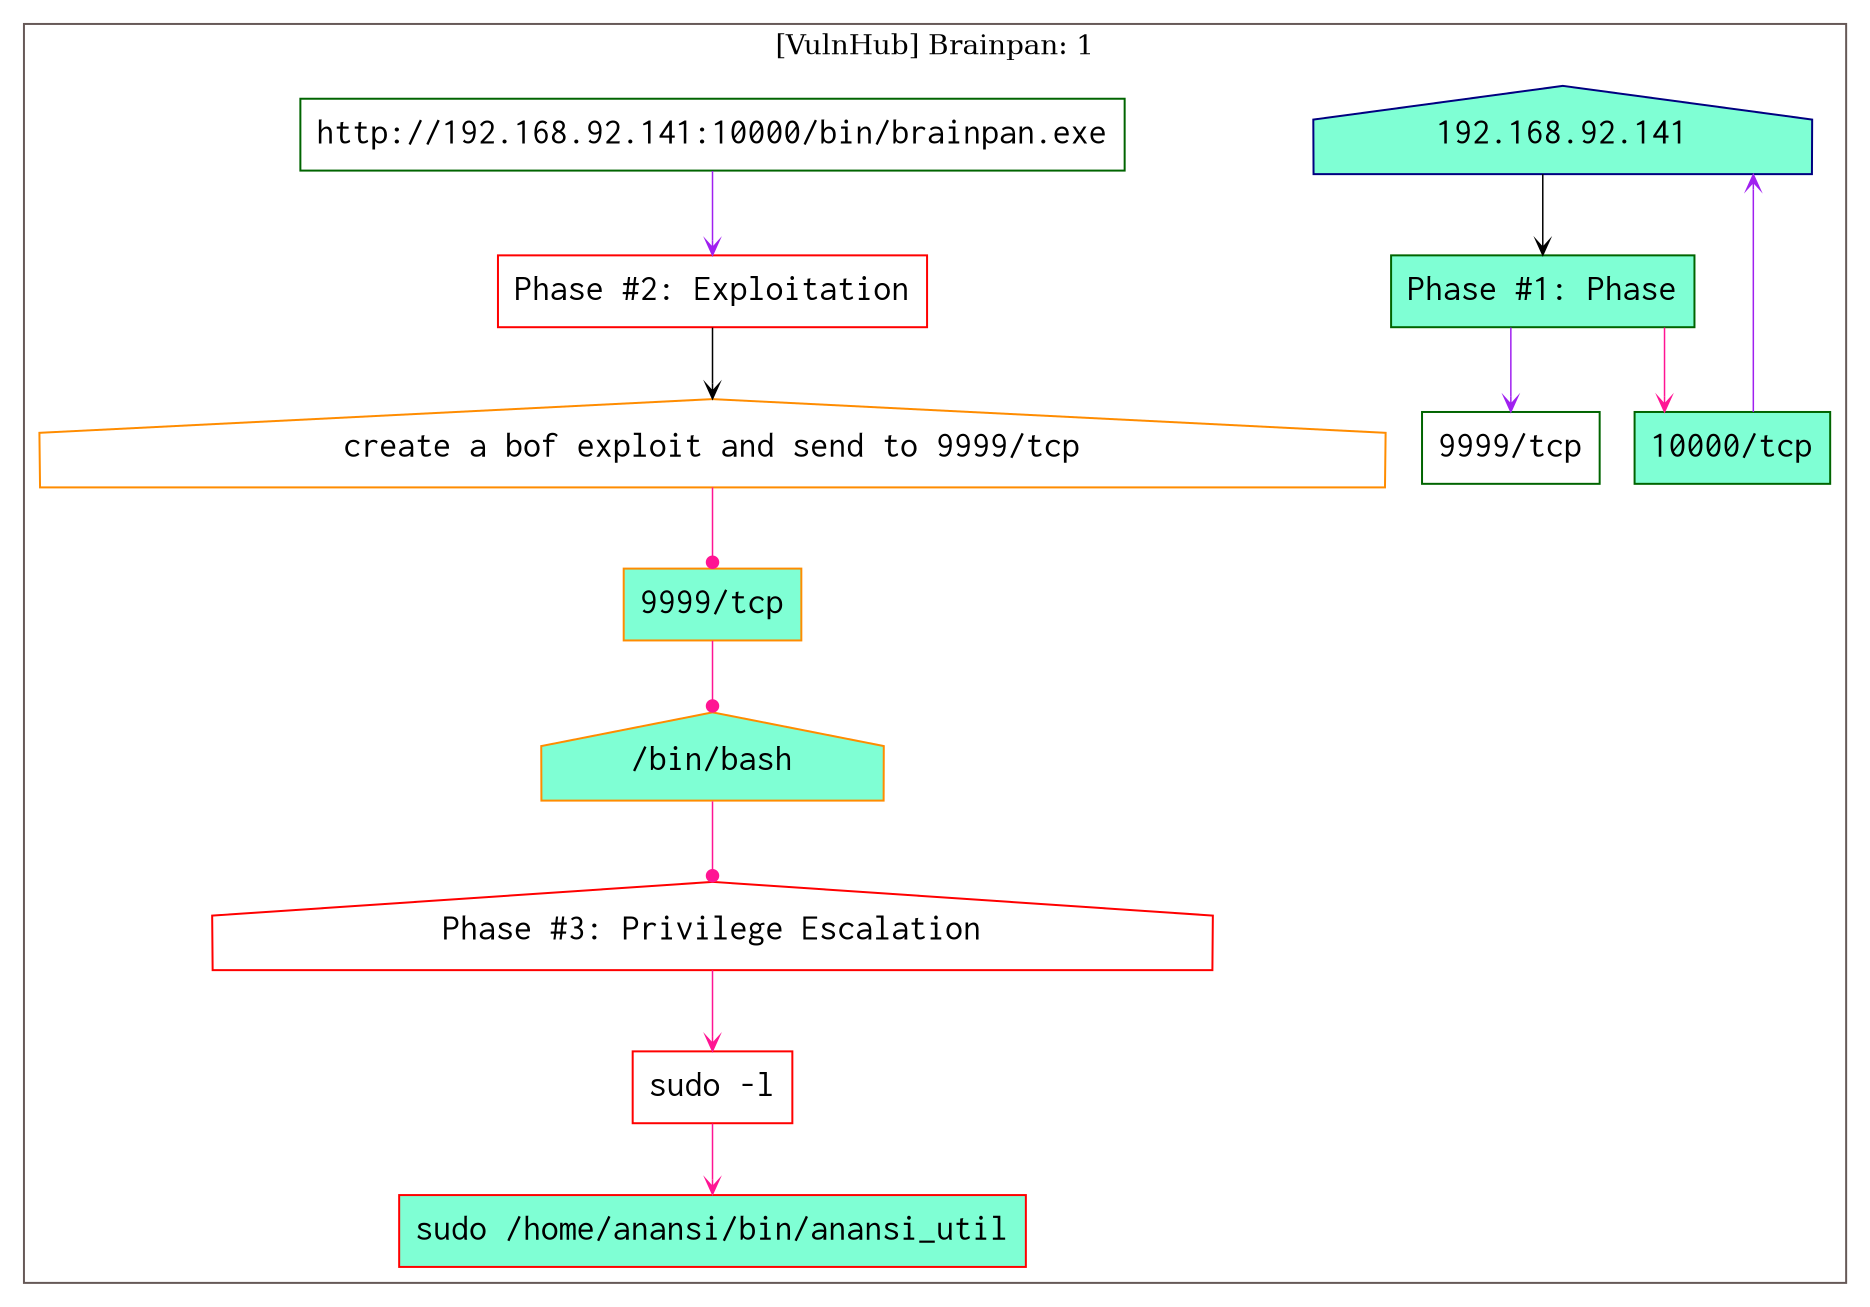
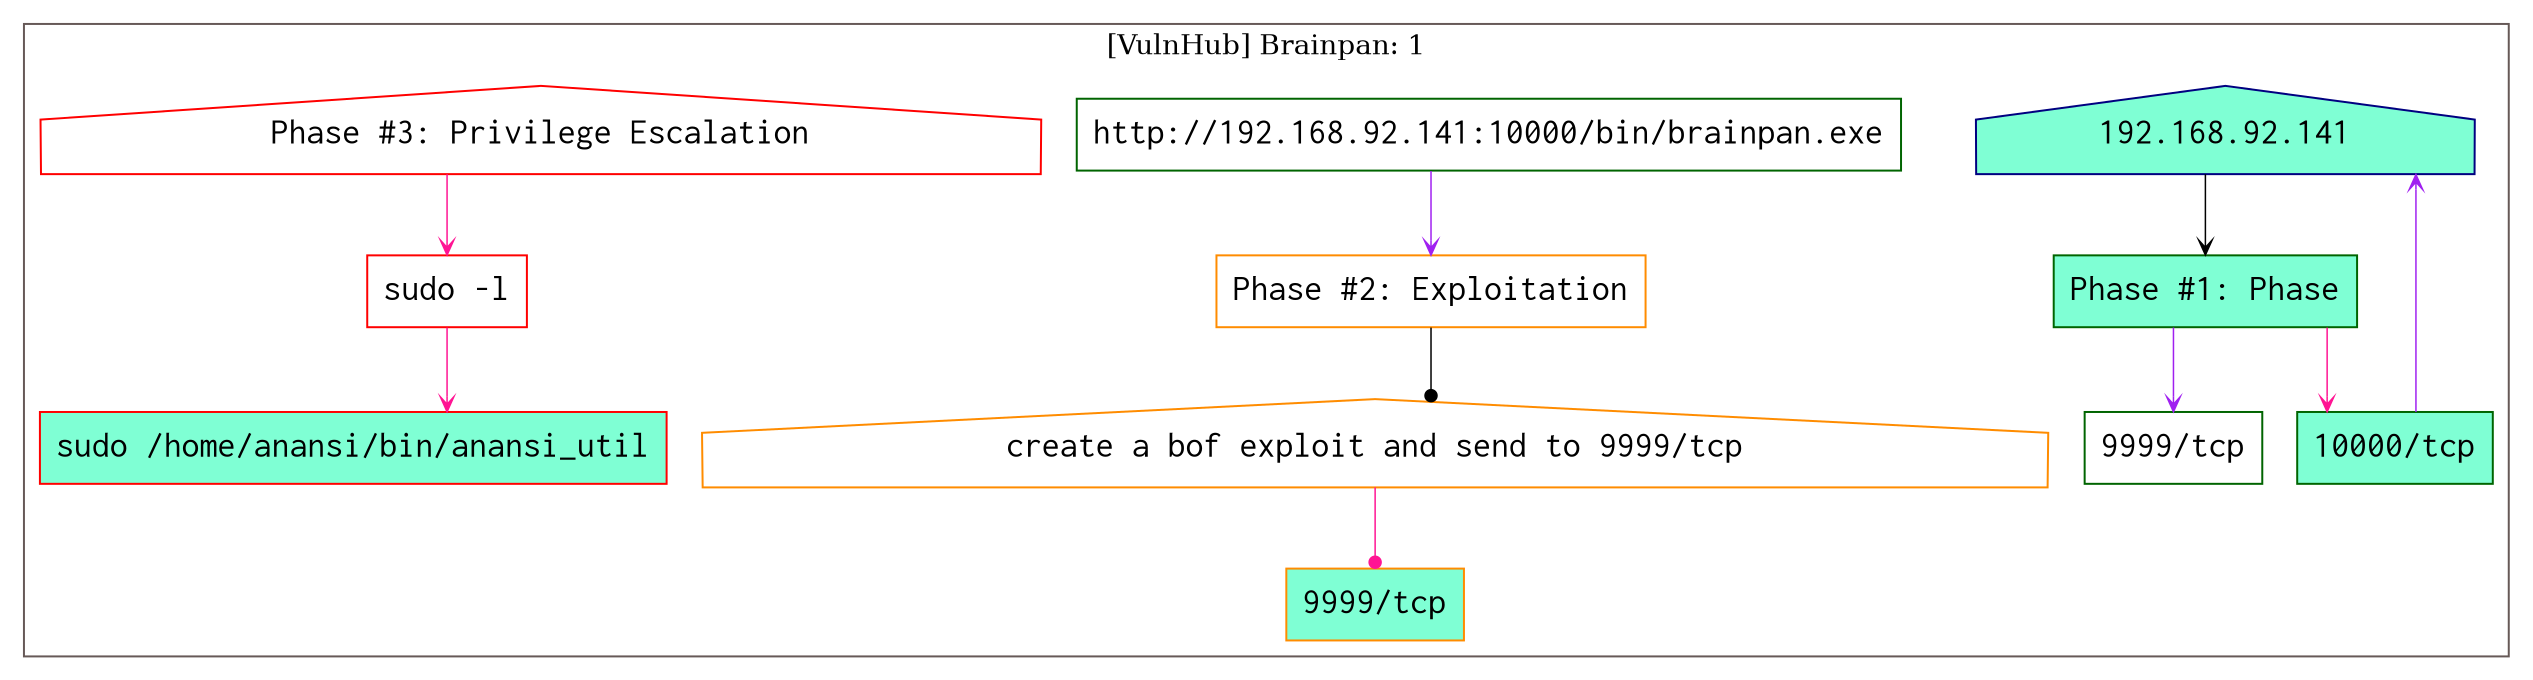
node "Phase #2: Exploitation": color red -> darkorange
edge "Phase #2: Exploitation" -> "create a bof exploit and send to 9999/tcp": arrowhead vee -> dot
node "/bin/bash": removed
